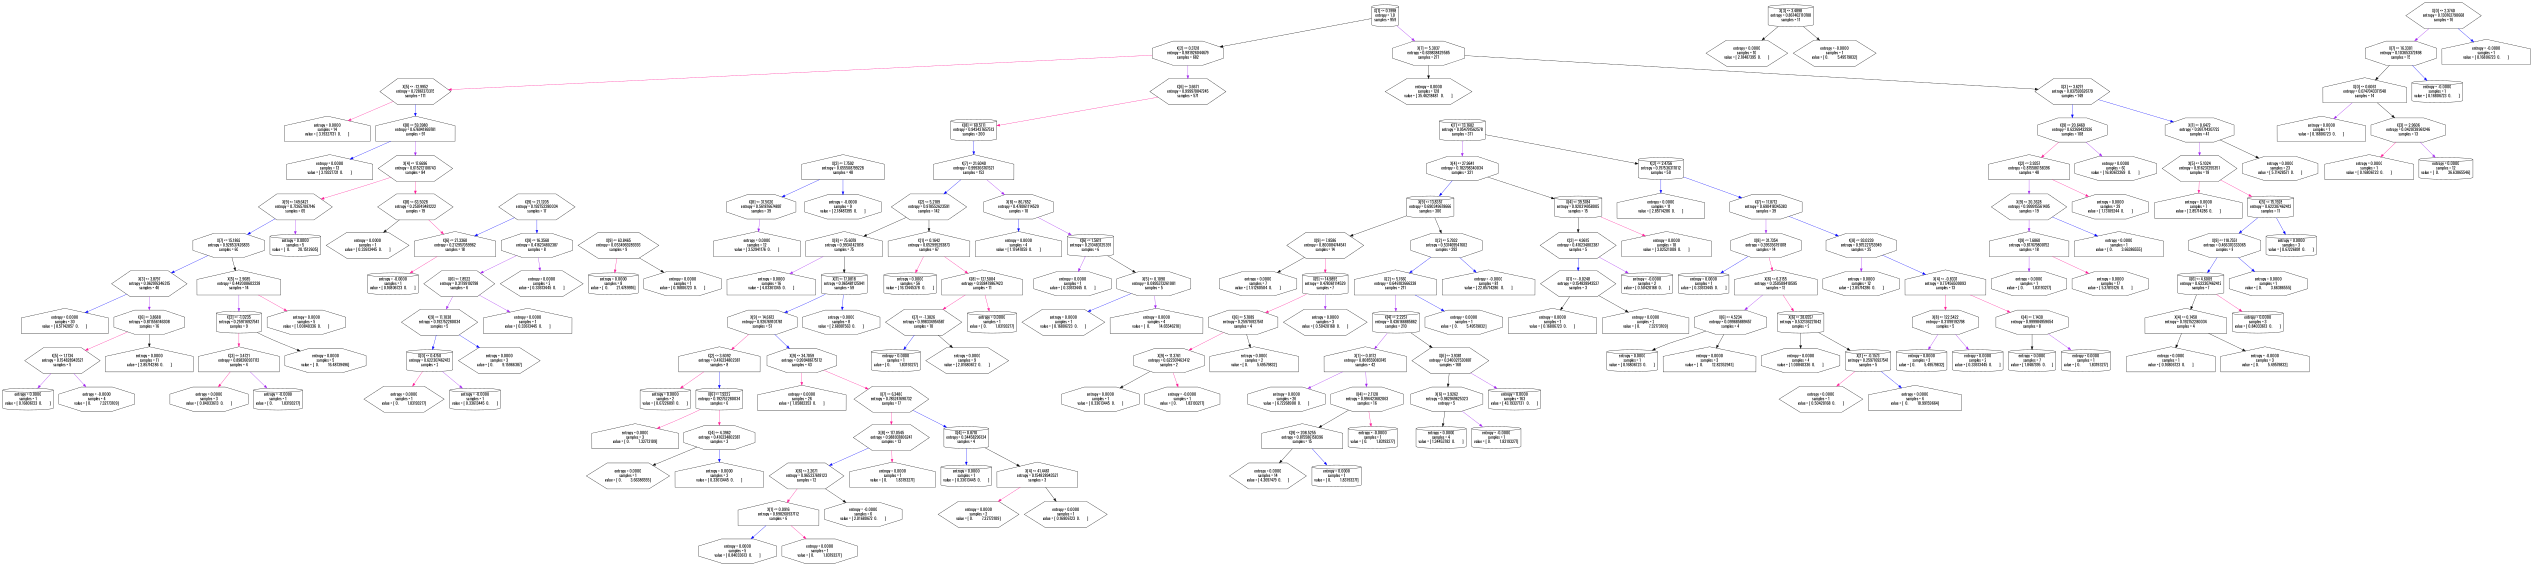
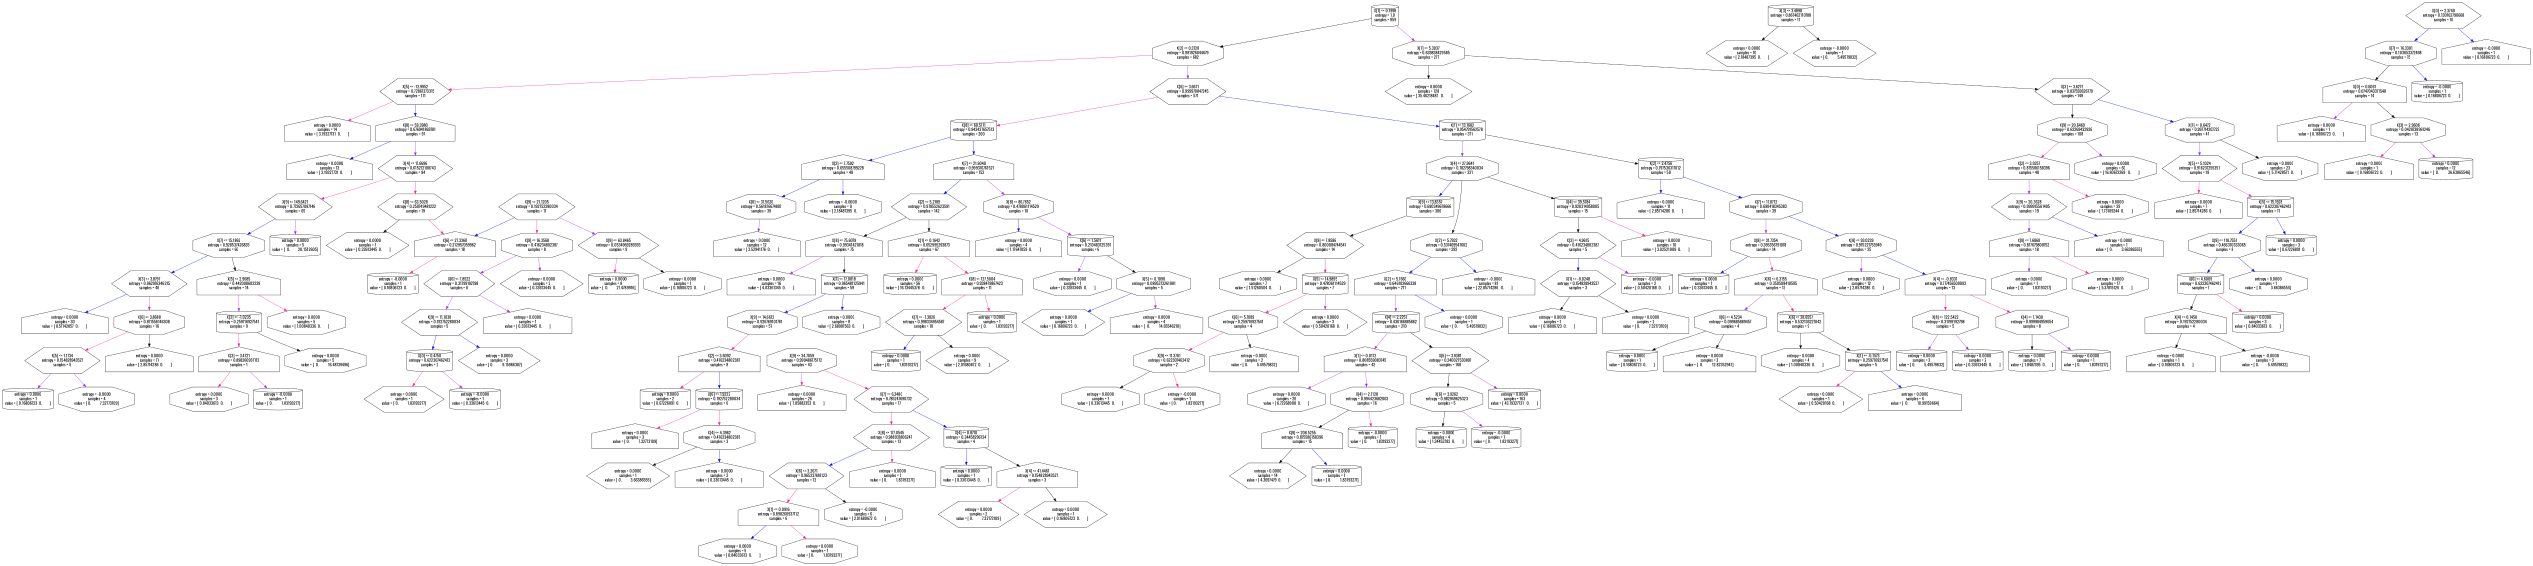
edge "X[0] <= 2.3740 entropy = 0.130162790668 samples = 16" -> "X[7] <= 16.3301 entropy = 0.103653372498 samples = 15": color purple -> blue
edge "X[3] <= 3.6279 entropy = 0.837593626779 samples = 149" -> "X[9] <= 20.6469 entropy = 0.62269432926 samples = 108": color blue -> black
edge "X[6] <= 3.6671 entropy = 0.999970847245 samples = 571" -> "X[7] <= 13.1682 entropy = 0.954791562578 samples = 371": added
edge "X[8] <= 60.5711 entropy = 0.943437657513 samples = 200" -> "X[2] <= 7.7592 entropy = 0.655508799228 samples = 48": added
node "X[7] <= 21.6040 entropy = 0.999366761521 samples = 152": label "X[7] <= 21.6040 entropy = 0.999366761521 samples = 152" -> "X[7] <= 21.6040 entropy = 0.999376761521 samples = 152"
edge "X[9] <= 13.8357 entropy = 0.690349678666 samples = 306" -> "X[2] <= 5.7932 entropy = 0.537469547602 samples = 292": now "X[4] <= 27.9641 entropy = 0.782798340034 samples = 321" -> "X[2] <= 5.7932 entropy = 0.537469547602 samples = 292"
edge "X[9] <= 21.1205 entropy = 0.192752280034 samples = 17" -> "X[9] <= 16.3568 entropy = 0.416234802387 samples = 8": color blue -> deeppink
edge "X[9] <= 21.1205 entropy = 0.192752280034 samples = 17" -> "X[9] <= 63.8465 entropy = 0.0534969289393 samples = 9": added
edge "X[9] <= 14.6612 entropy = 0.926769101761 samples = 51" -> "X[9] <= 34.7059 entropy = 0.999486175172 samples = 43": removed
node "X[3] <= 3.4721 entropy = 0.898260937112 samples = 4": label "X[3] <= 3.4721 entropy = 0.898260937112 samples = 4" -> "X[3] <= 3.4721 entropy = 0.898260937112 samples = 1"
node "X[6] <= 3.9262 entropy = 0.982949625323 entropy = 5": label "X[6] <= 3.9262 entropy = 0.982949625323 entropy = 5" -> "X[6] <= 3.9262 entropy = 0.982949625323 samples = 5"
